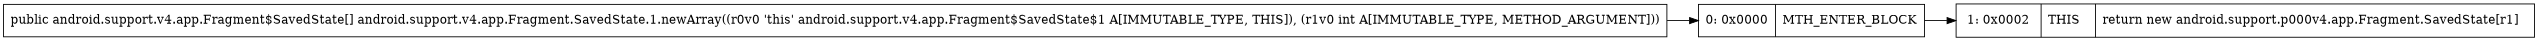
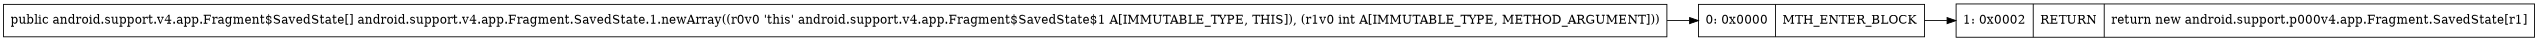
node "1: 0x0002": text "THIS" -> "RETURN"
